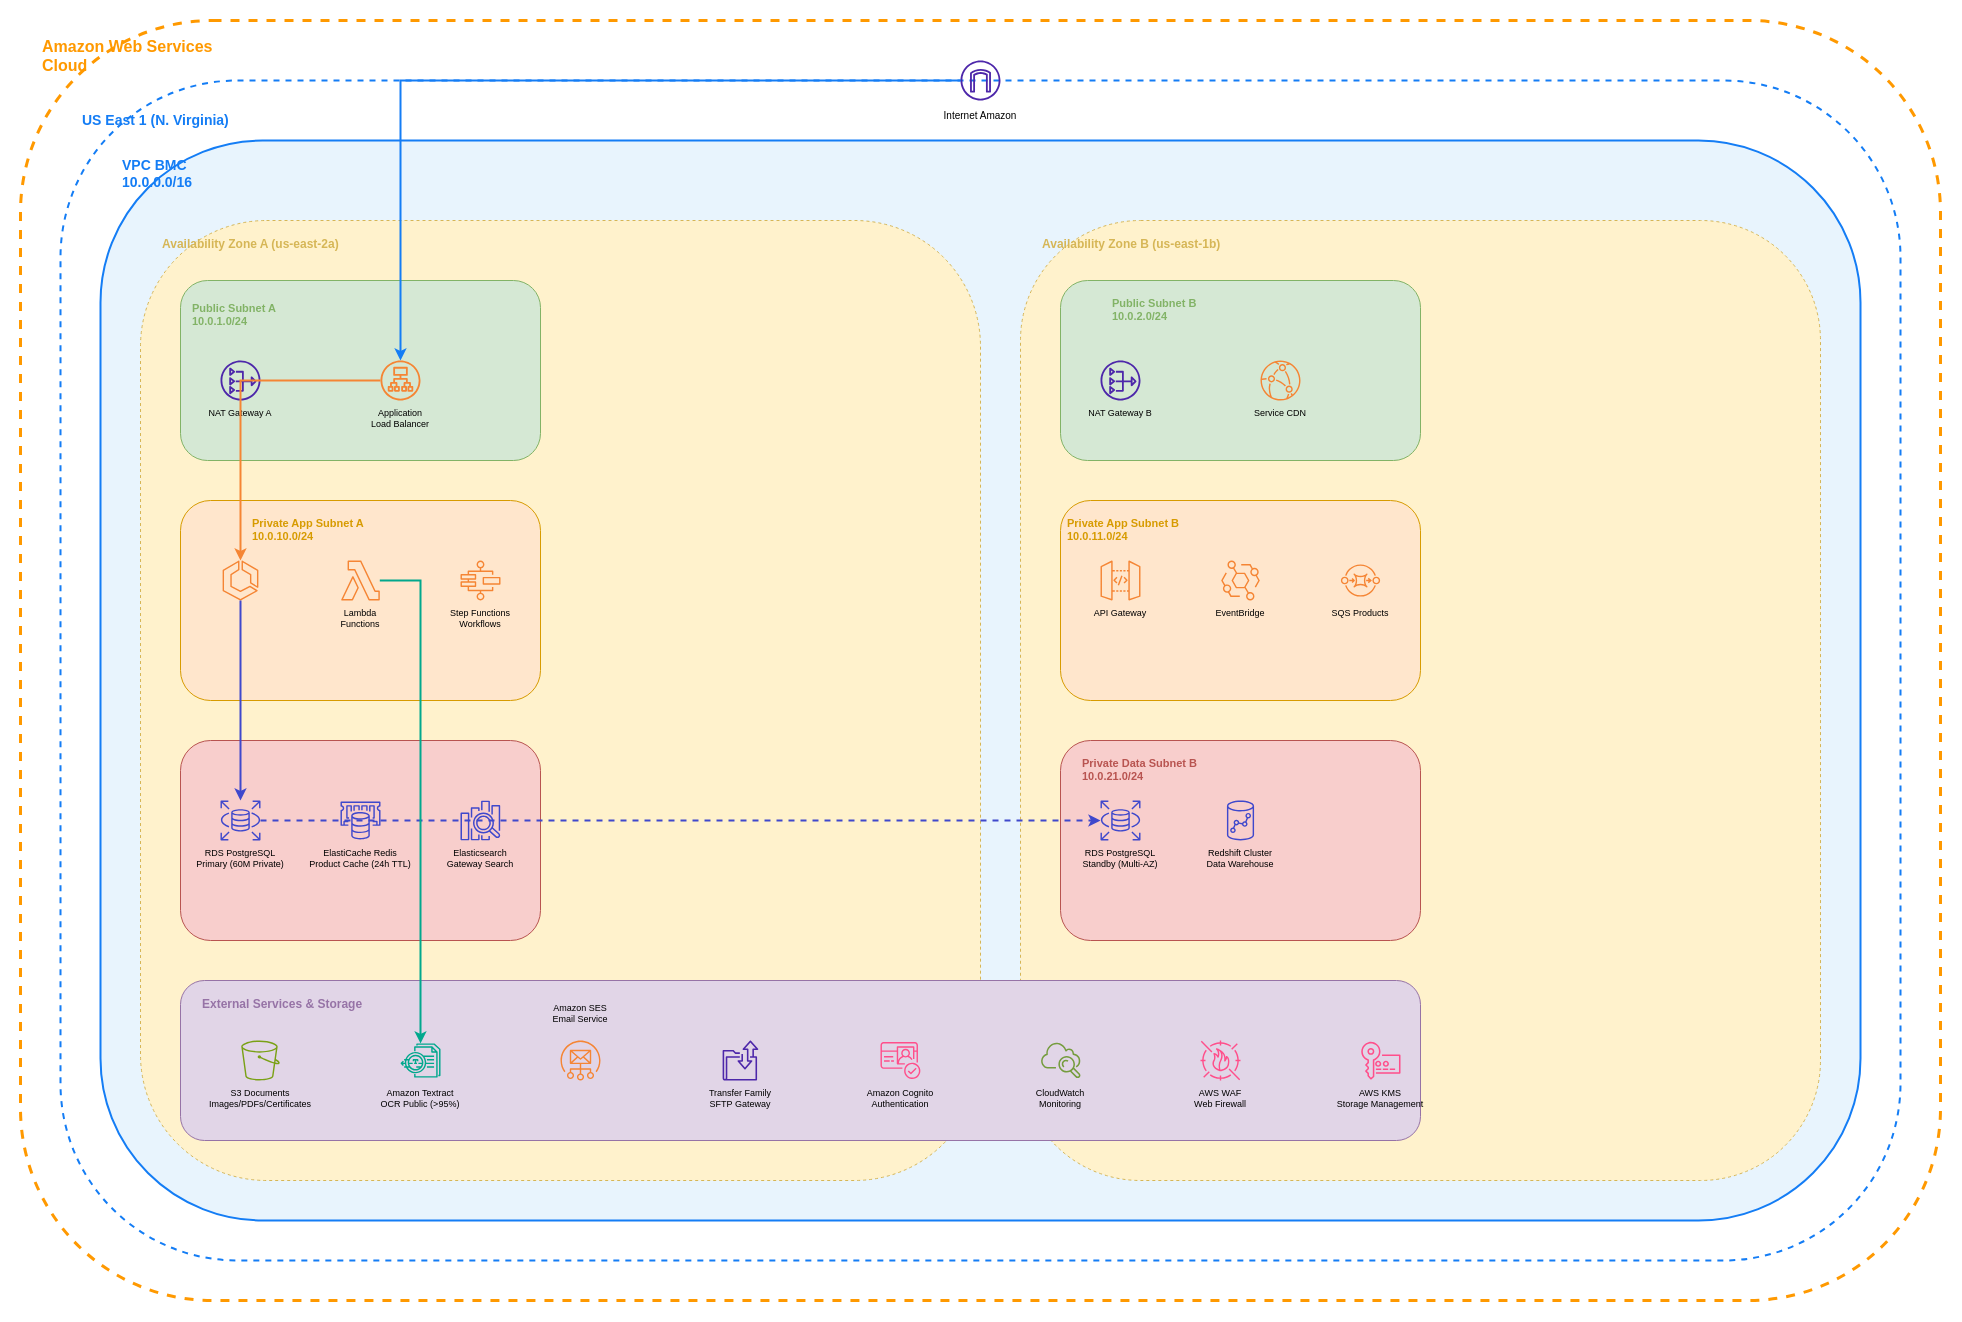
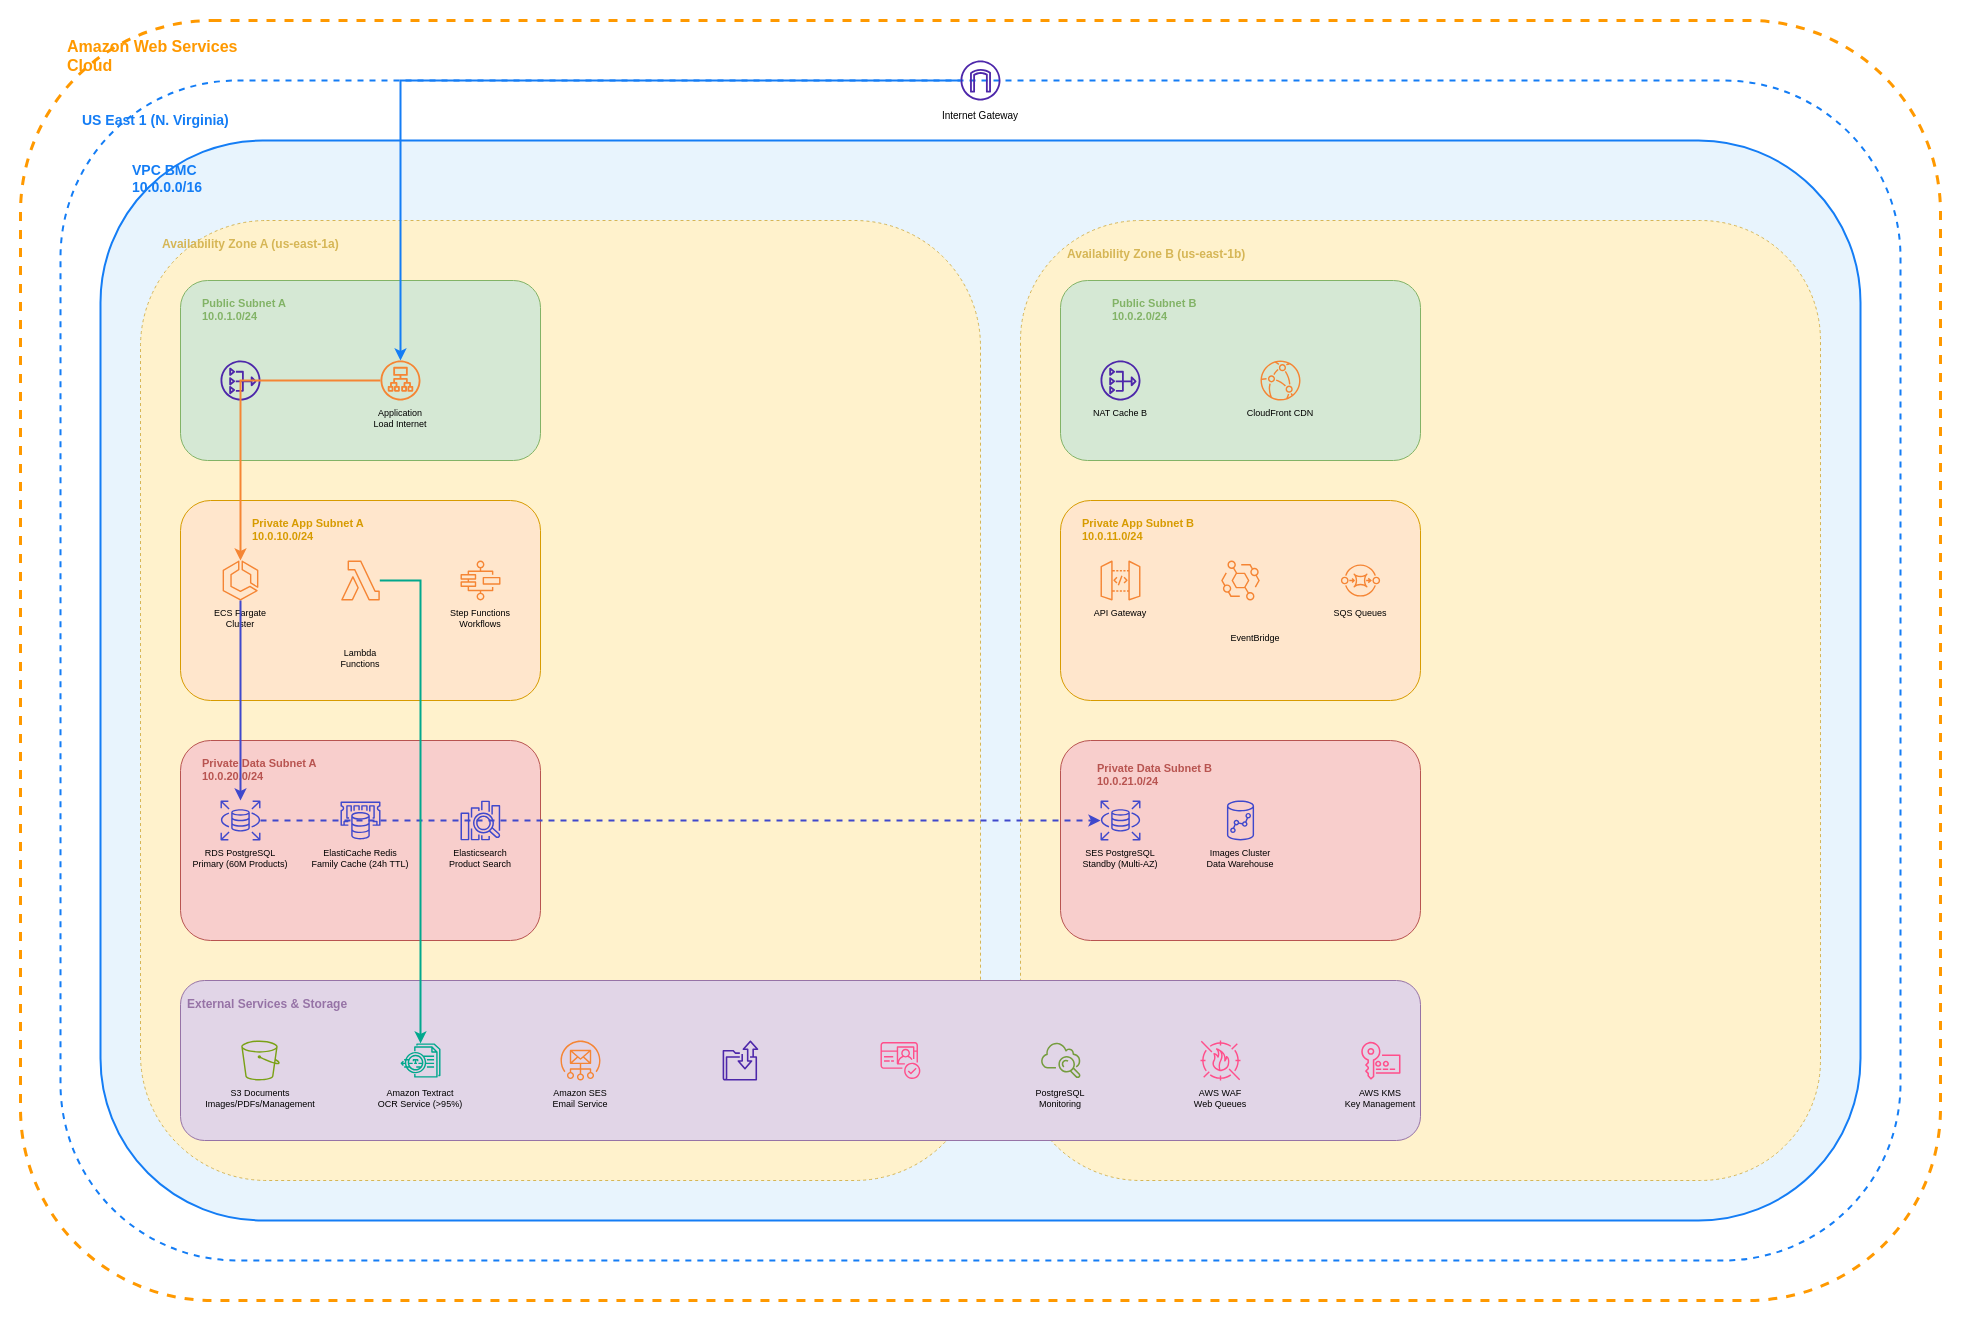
node "Amazon Web Services Cloud": moved (141, 46) -> (166, 46)
node "Internet Amazon": label "Internet Amazon" -> "Internet Gateway"
node "VPC BMC 10.0.0.0/16": moved (181, 171) -> (191, 176)
node "Availability Zone B (us-east-1b)": moved (1141, 243) -> (1166, 253)
node "Availability Zone A (us-east-2a)": label "Availability Zone A (us-east-2a)" -> "Availability Zone A (us-east-1a)"
node "Public Subnet A 10.0.1.0/24": moved (251, 313) -> (261, 308)
node "NAT Gateway A": removed
node "NAT Gateway B": label "NAT Gateway B" -> "NAT Cache B"
node "Service CDN": label "Service CDN" -> "CloudFront CDN"
node "Application Load Balancer": label "Application Load Balancer" -> "Application Load Internet"
node "Private App Subnet B 10.0.11.0/24": moved (1136, 528) -> (1151, 528)
node "EventBridge": moved (1241, 613) -> (1256, 638)
node "SQS Products": label "SQS Products" -> "SQS Queues"
node "ECS Fargate Cluster": added
node "Lambda Functions": moved (361, 618) -> (361, 658)
node "Private Data Subnet A 10.0.20.0/24": added
node "Private Data Subnet B 10.0.21.0/24": moved (1151, 768) -> (1166, 773)
node "RDS PostgreSQL Primary (60M Private)": label "RDS PostgreSQL Primary (60M Private)" -> "RDS PostgreSQL Primary (60M Products)"
node "ElastiCache Redis Product Cache (24h TTL)": label "ElastiCache Redis Product Cache (24h TTL)" -> "ElastiCache Redis Family Cache (24h TTL)"
node "Elasticsearch Gateway Search": label "Elasticsearch Gateway Search" -> "Elasticsearch Product Search"
node "RDS PostgreSQL Standby (Multi-AZ)": label "RDS PostgreSQL Standby (Multi-AZ)" -> "SES PostgreSQL Standby (Multi-AZ)"
node "Redshift Cluster Data Warehouse": label "Redshift Cluster Data Warehouse" -> "Images Cluster Data Warehouse"
node "External Services & Storage": moved (291, 1003) -> (276, 1003)
node "Amazon SES Email Service": moved (581, 1013) -> (581, 1098)
node "Transfer Family SFTP Gateway": removed
node "Amazon Cognito Authentication": removed
node "S3 Documents Images/PDFs/Certificates": label "S3 Documents Images/PDFs/Certificates" -> "S3 Documents Images/PDFs/Management"
node "Amazon Textract OCR Public (>95%)": label "Amazon Textract OCR Public (>95%)" -> "Amazon Textract OCR Service (>95%)"
node "CloudWatch Monitoring": label "CloudWatch Monitoring" -> "PostgreSQL Monitoring"
node "AWS WAF Web Firewall": label "AWS WAF Web Firewall" -> "AWS WAF Web Queues"
node "AWS KMS Storage Management": label "AWS KMS Storage Management" -> "AWS KMS Key Management"
